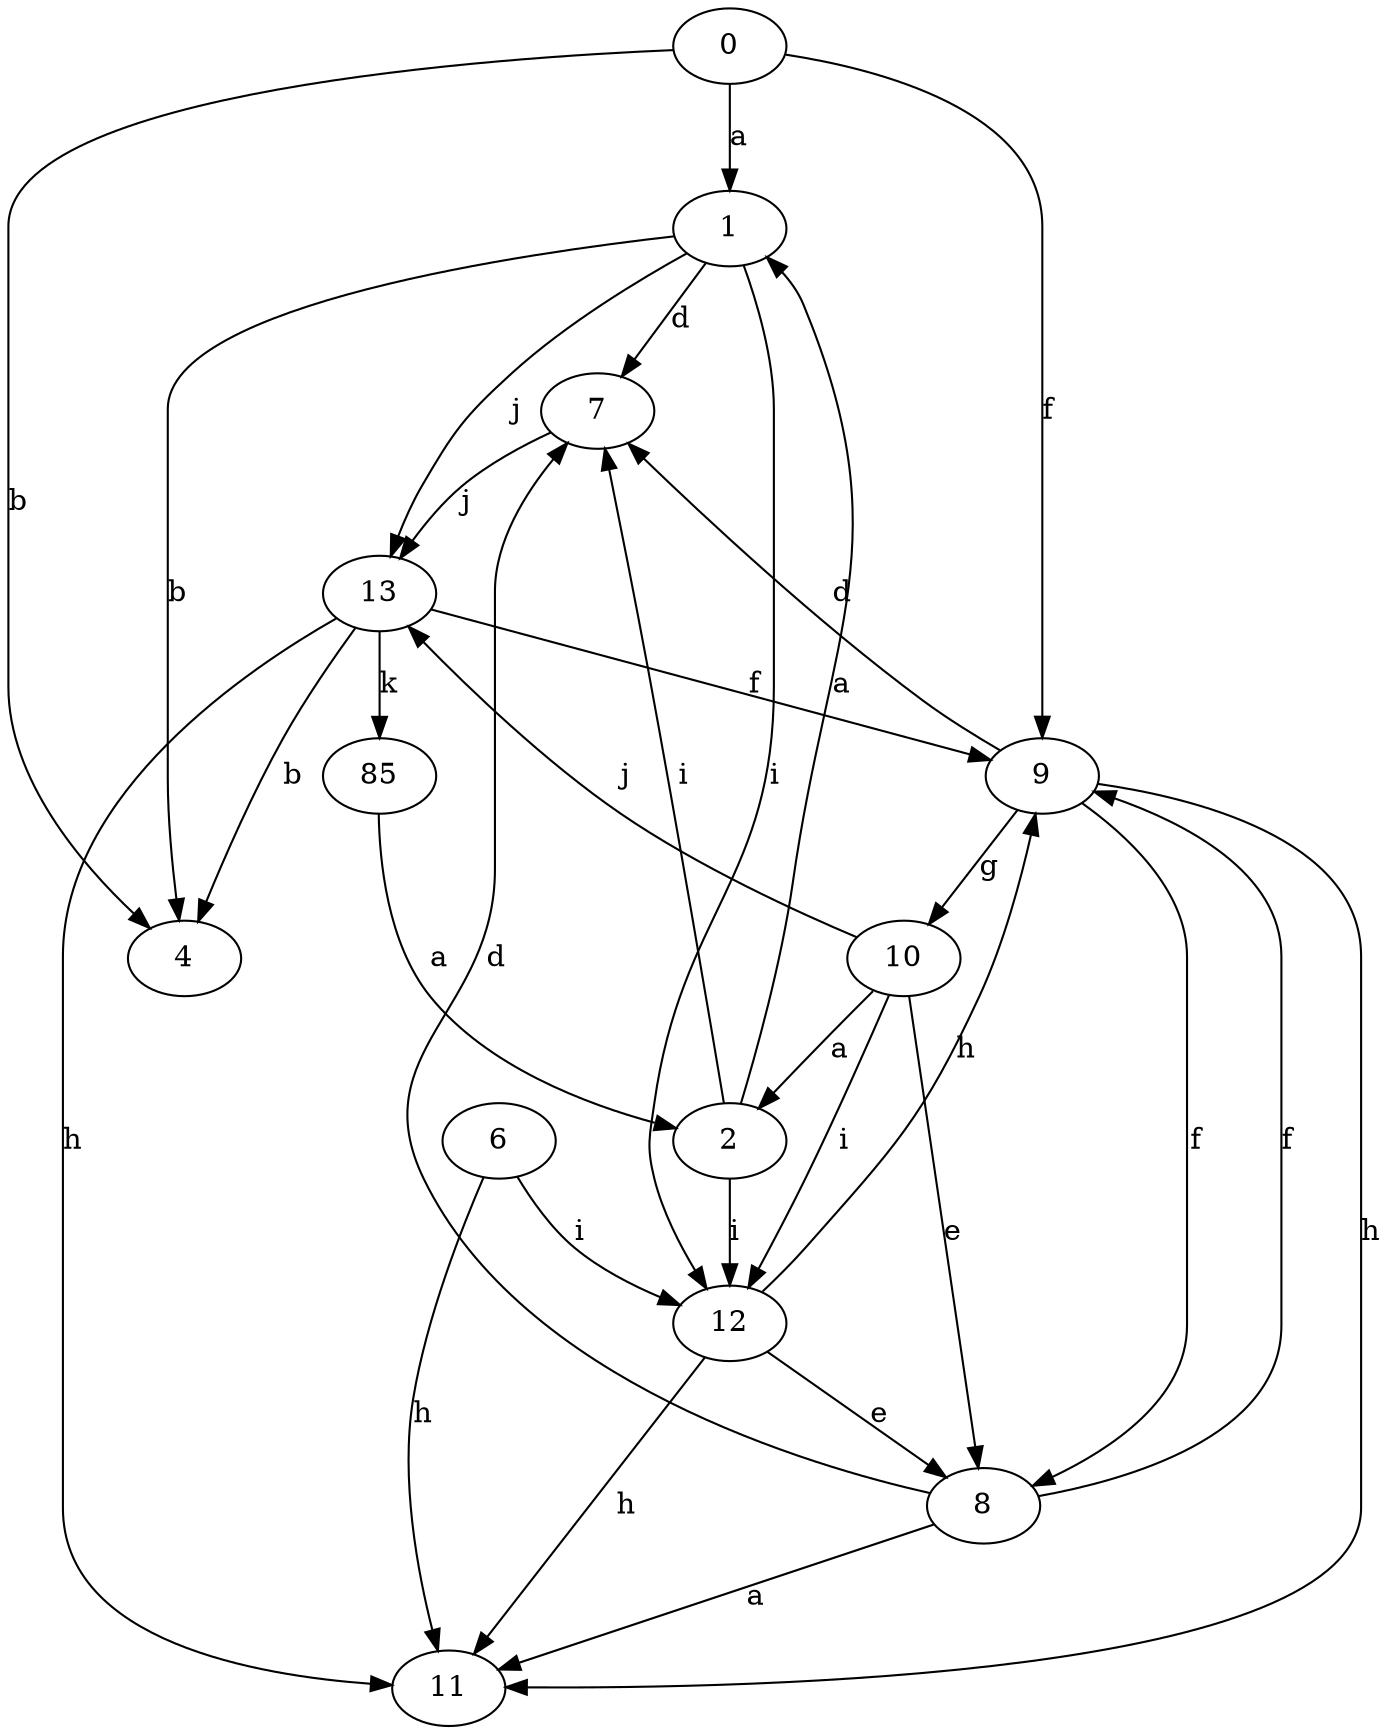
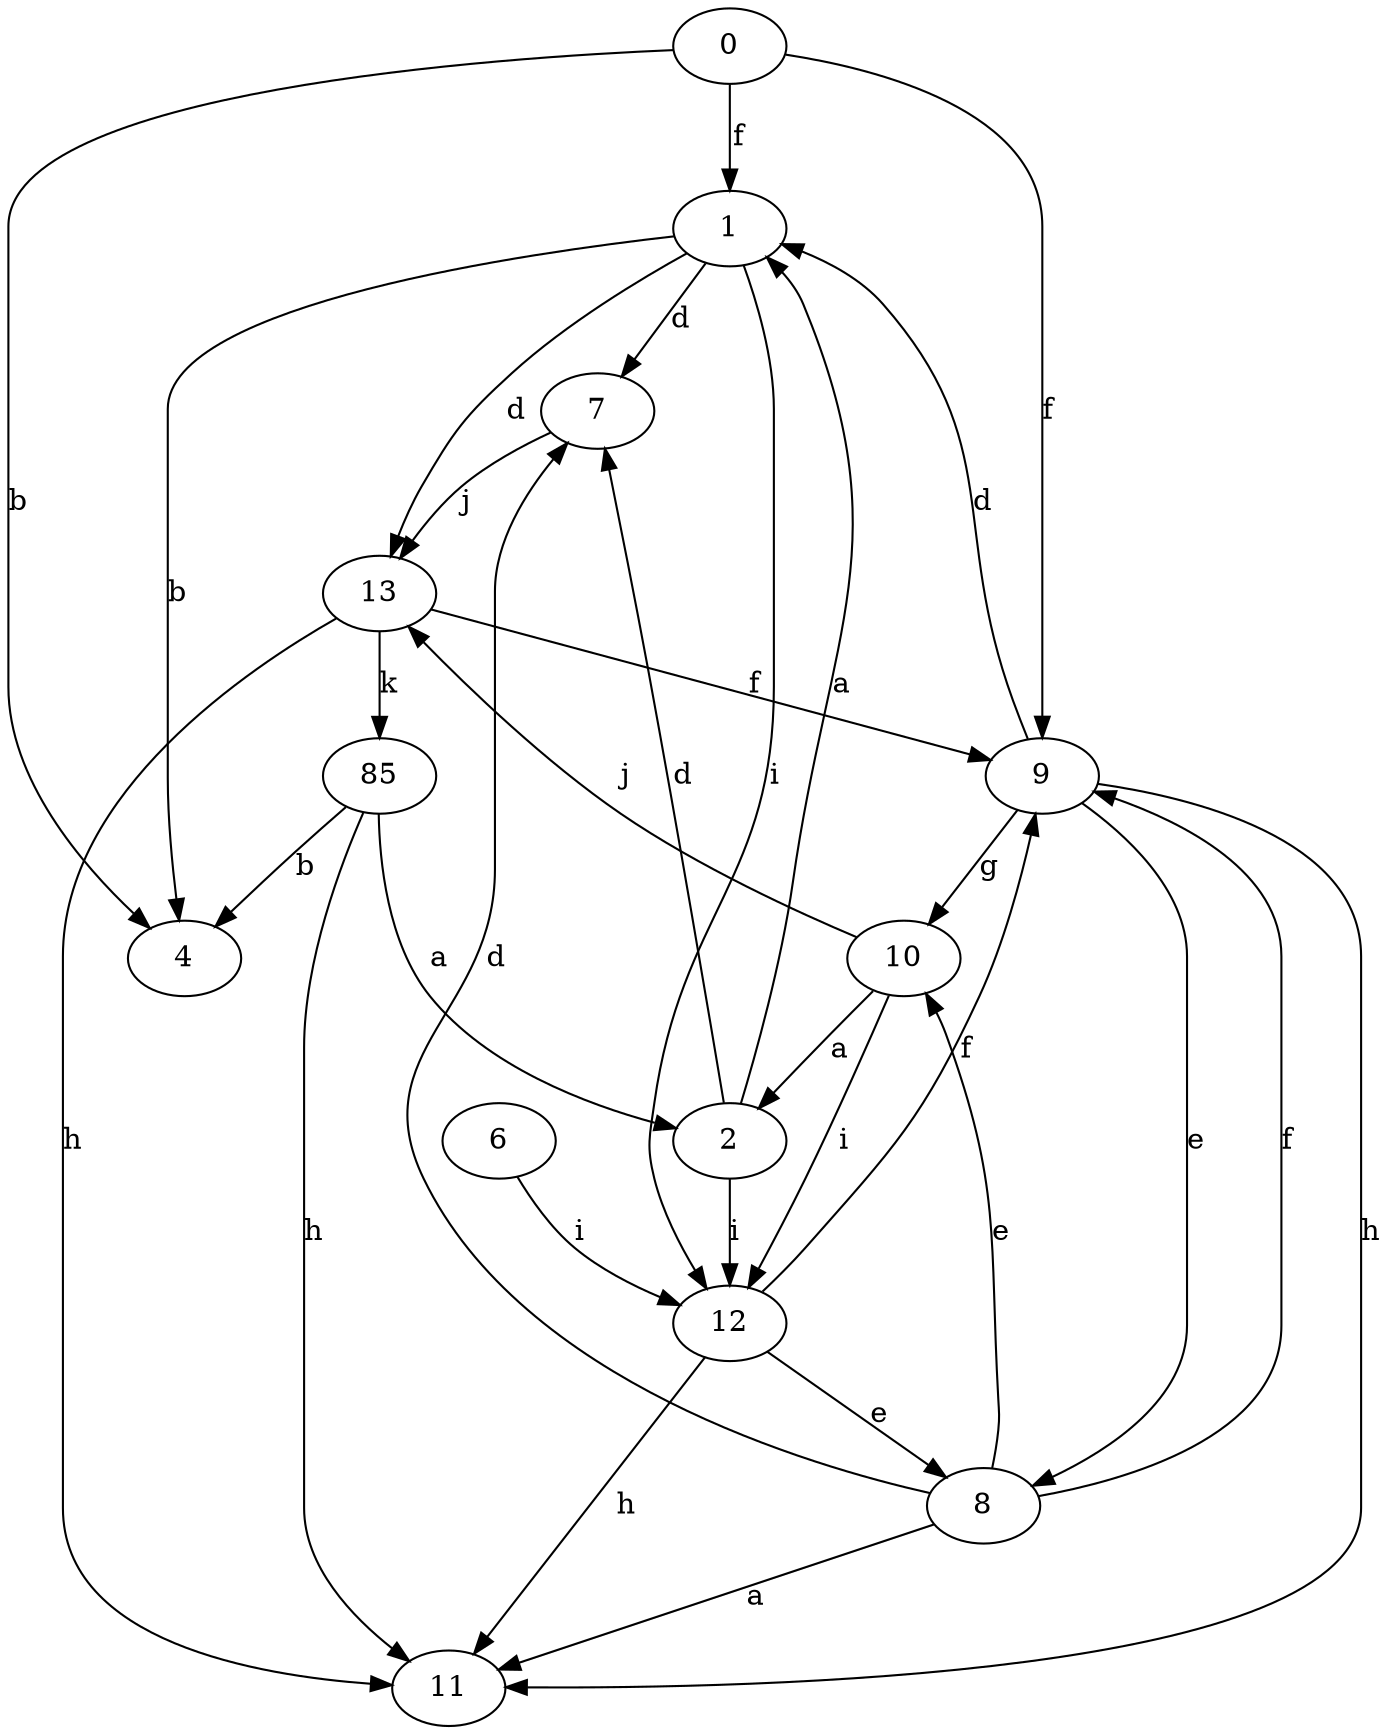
edge "0" -> "1": label "a" -> "f"
edge "1" -> "13": label "j" -> "d"
edge "9" -> "7": now "9" -> "1"
edge "13" -> "4": now "85" -> "4"
edge "2" -> "7": label "i" -> "d"
edge "12" -> "9": label "h" -> "f"
edge "9" -> "8": label "f" -> "e"
edge "10" -> "8": reversed
edge "6" -> "11": now "85" -> "11"
